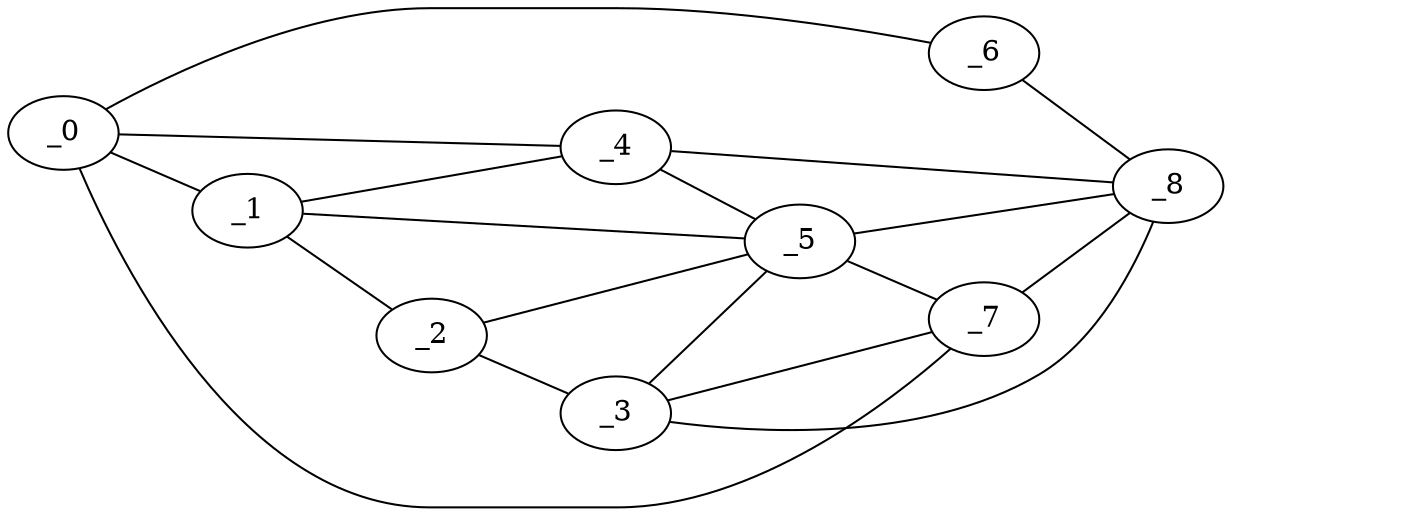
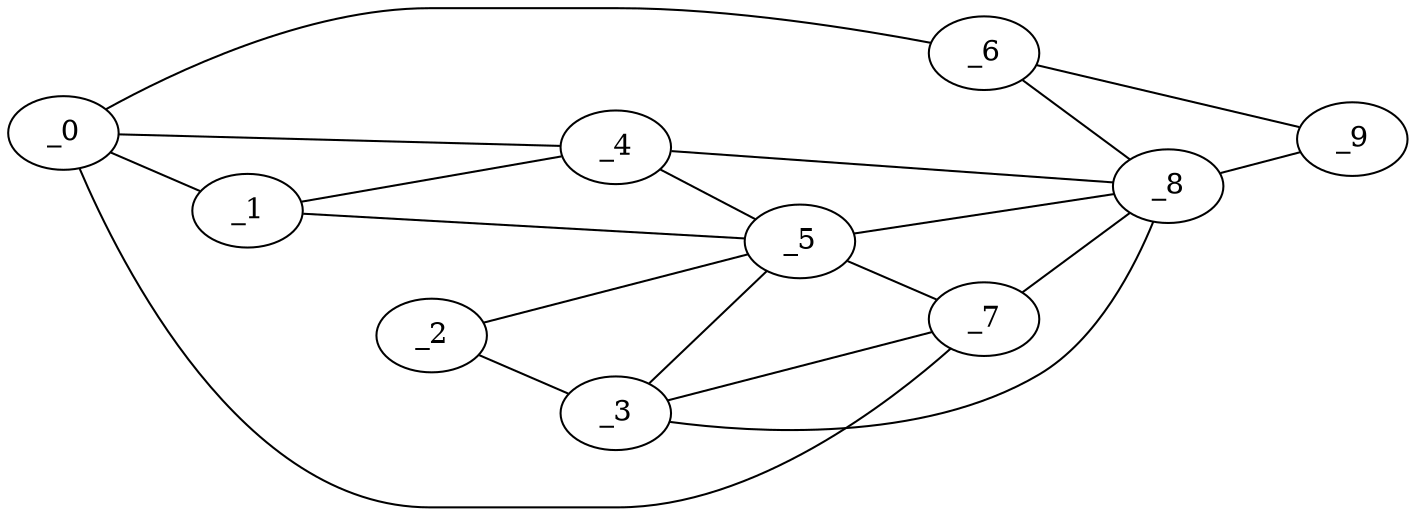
node "_9": added
edge "_1" -- "_2": removed
